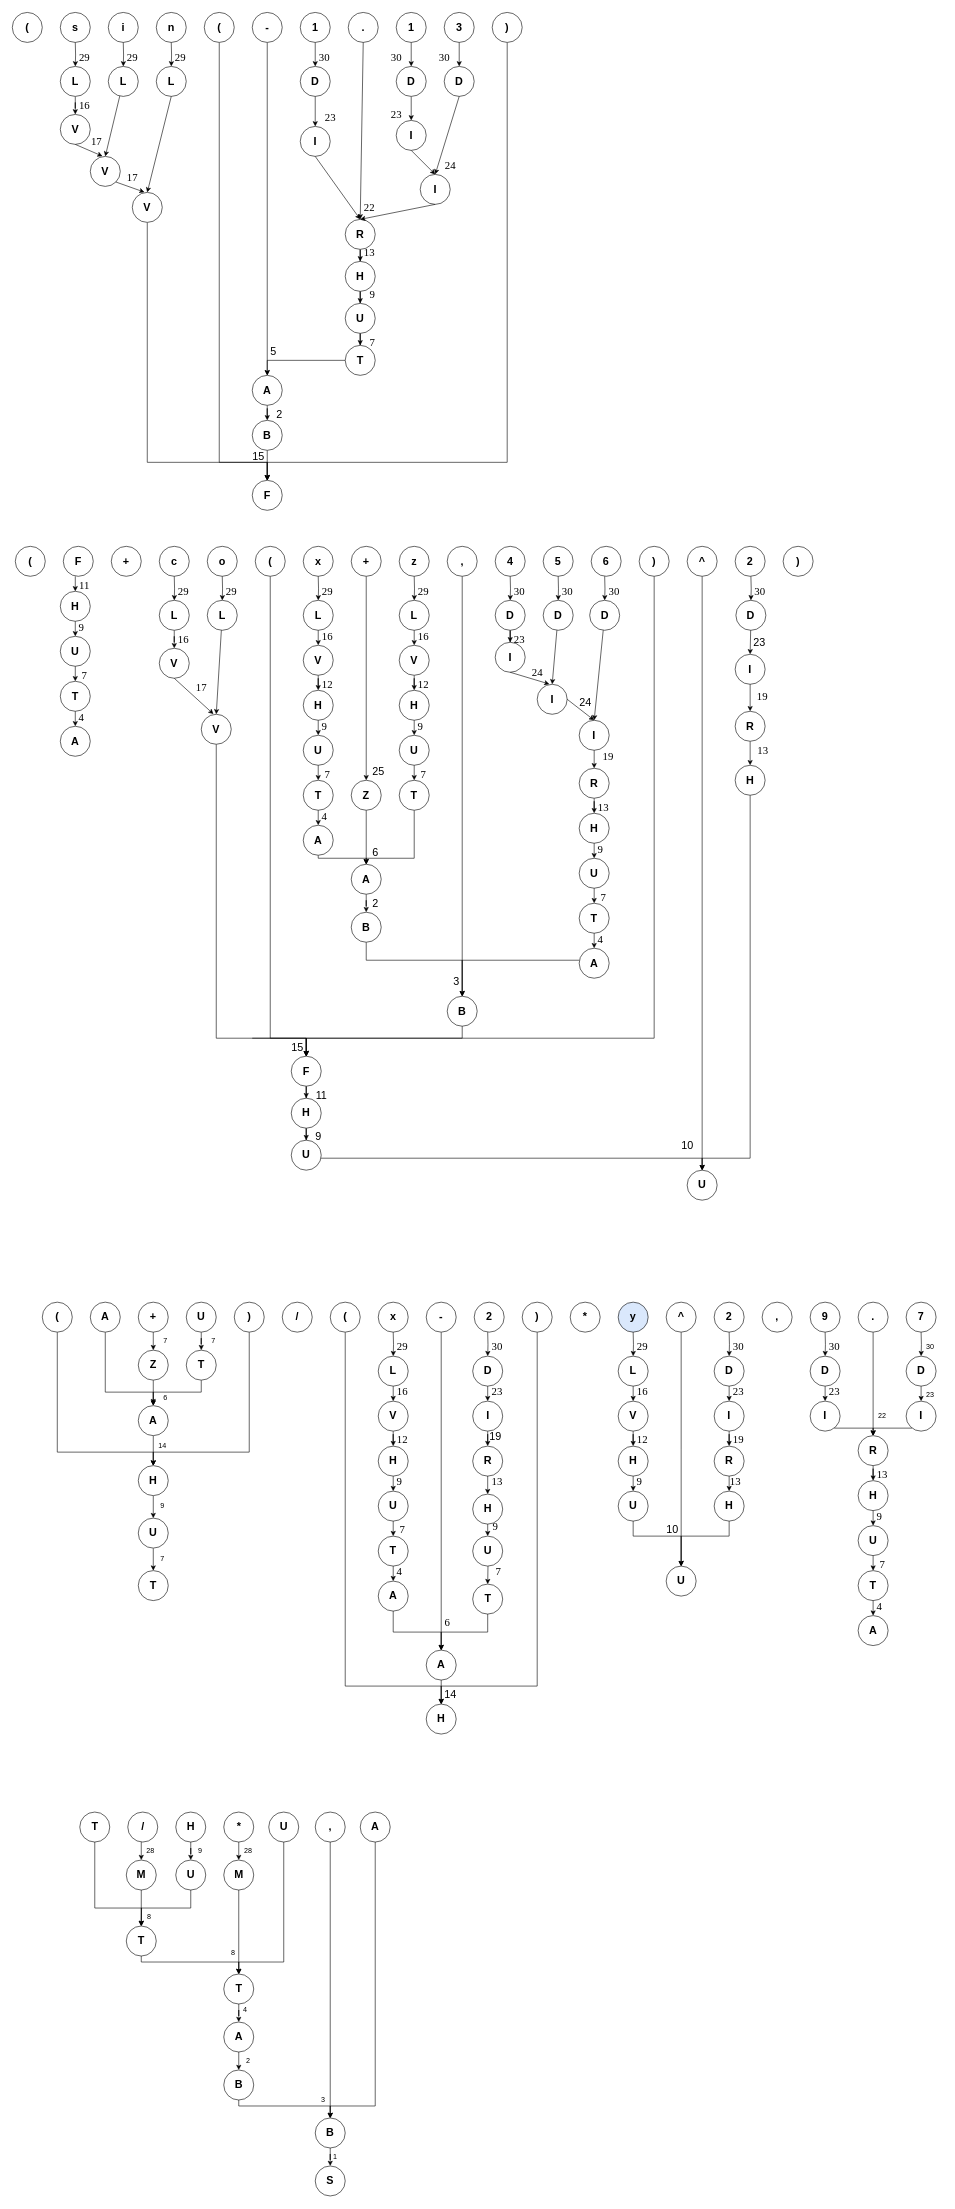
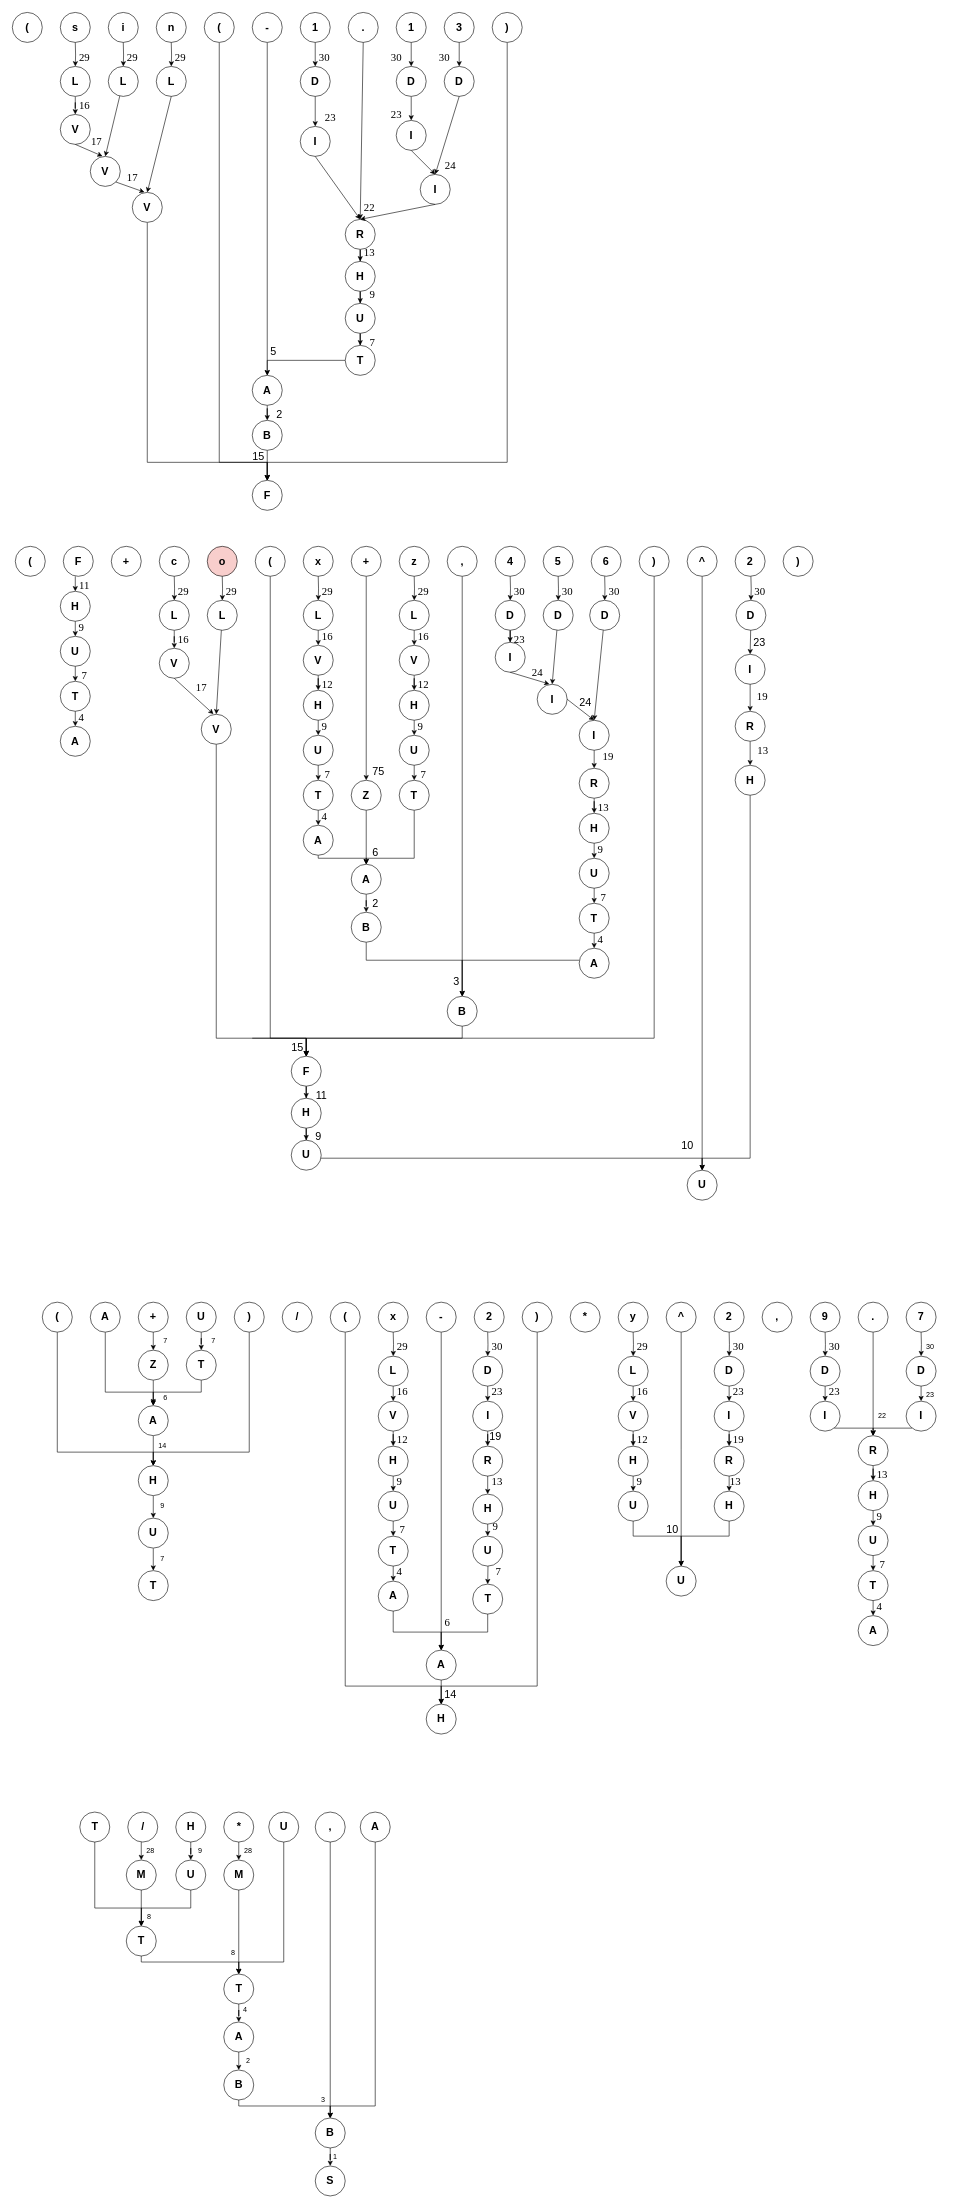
node "o": fillcolor #ffffff -> #f8cecc
node "25": label "25" -> "75"
node "y": fillcolor #dae8fc -> #ffffff
